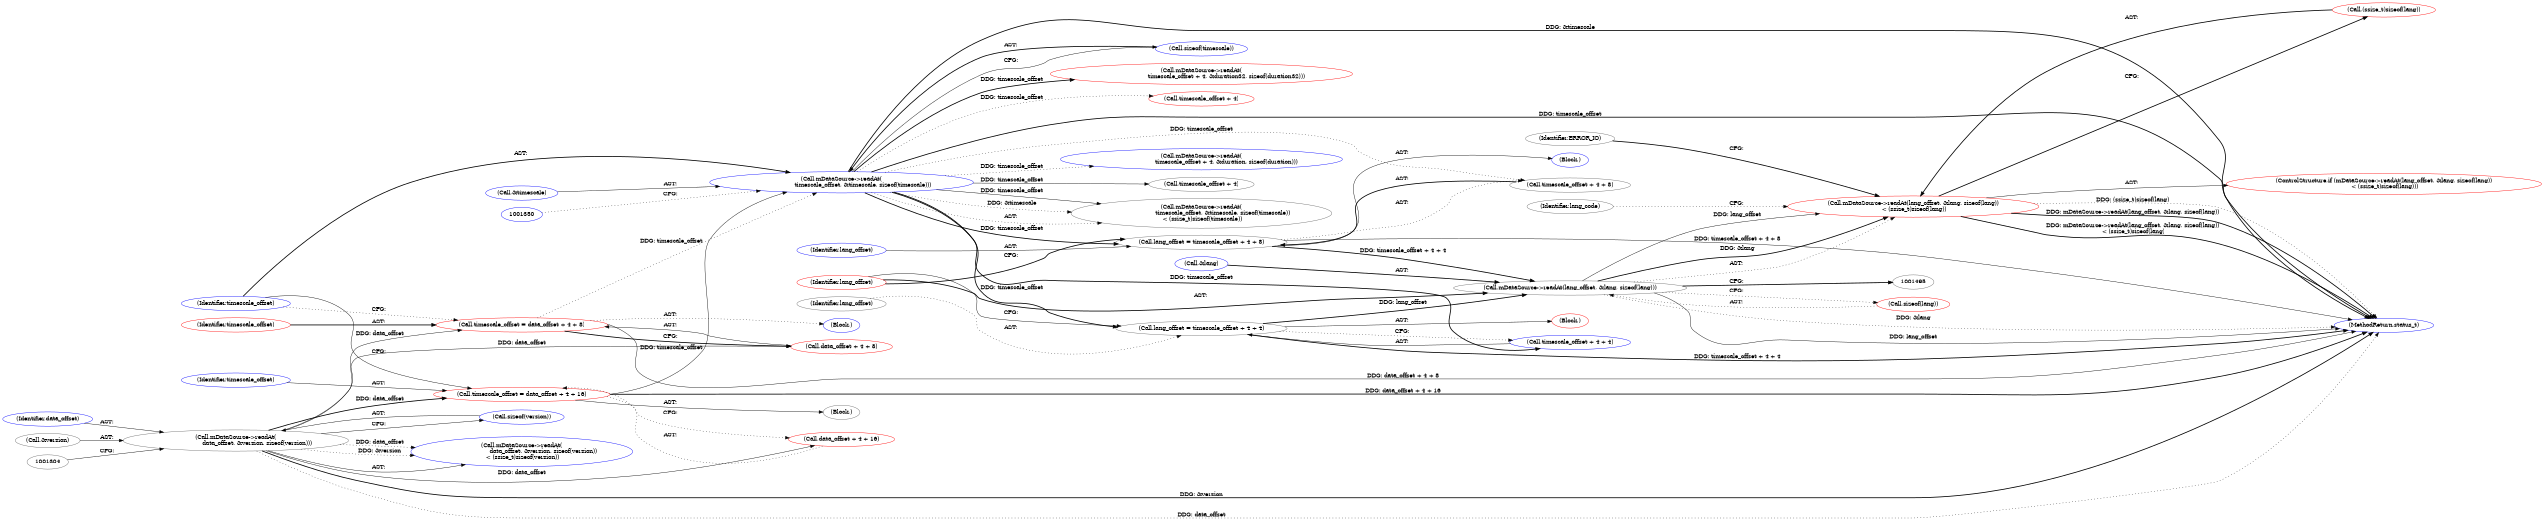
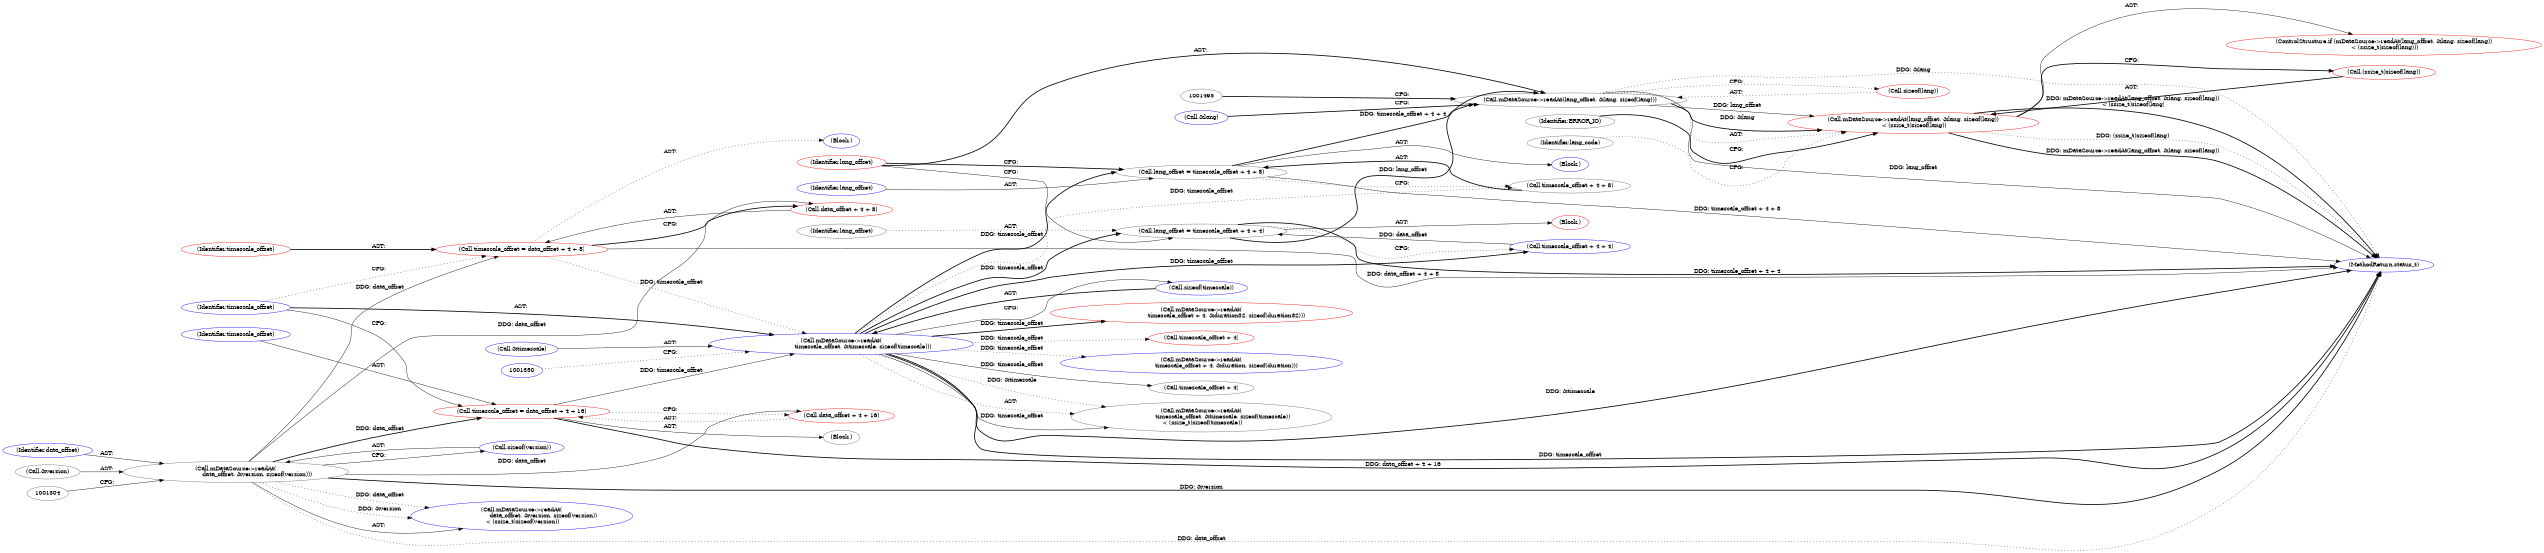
edge "(Call,lang_offset = timescale_offset + 4 + 8)" -> "(Call,timescale_offset + 4 + 8)": label "AST: " -> "CFG: "
edge "(Call,&lang)" -> "(Call,mDataSource->readAt(lang_offset, &lang, sizeof(lang)))": label "AST: " -> "CFG: "
edge "(Call,mDataSource->readAt(lang_offset, &lang, sizeof(lang)))" -> "1001495": reversed
edge "(Call,timescale_offset + 4 + 4)" -> "(Call,lang_offset = timescale_offset + 4 + 4)": label "AST: " -> "DDG: data_offset"
